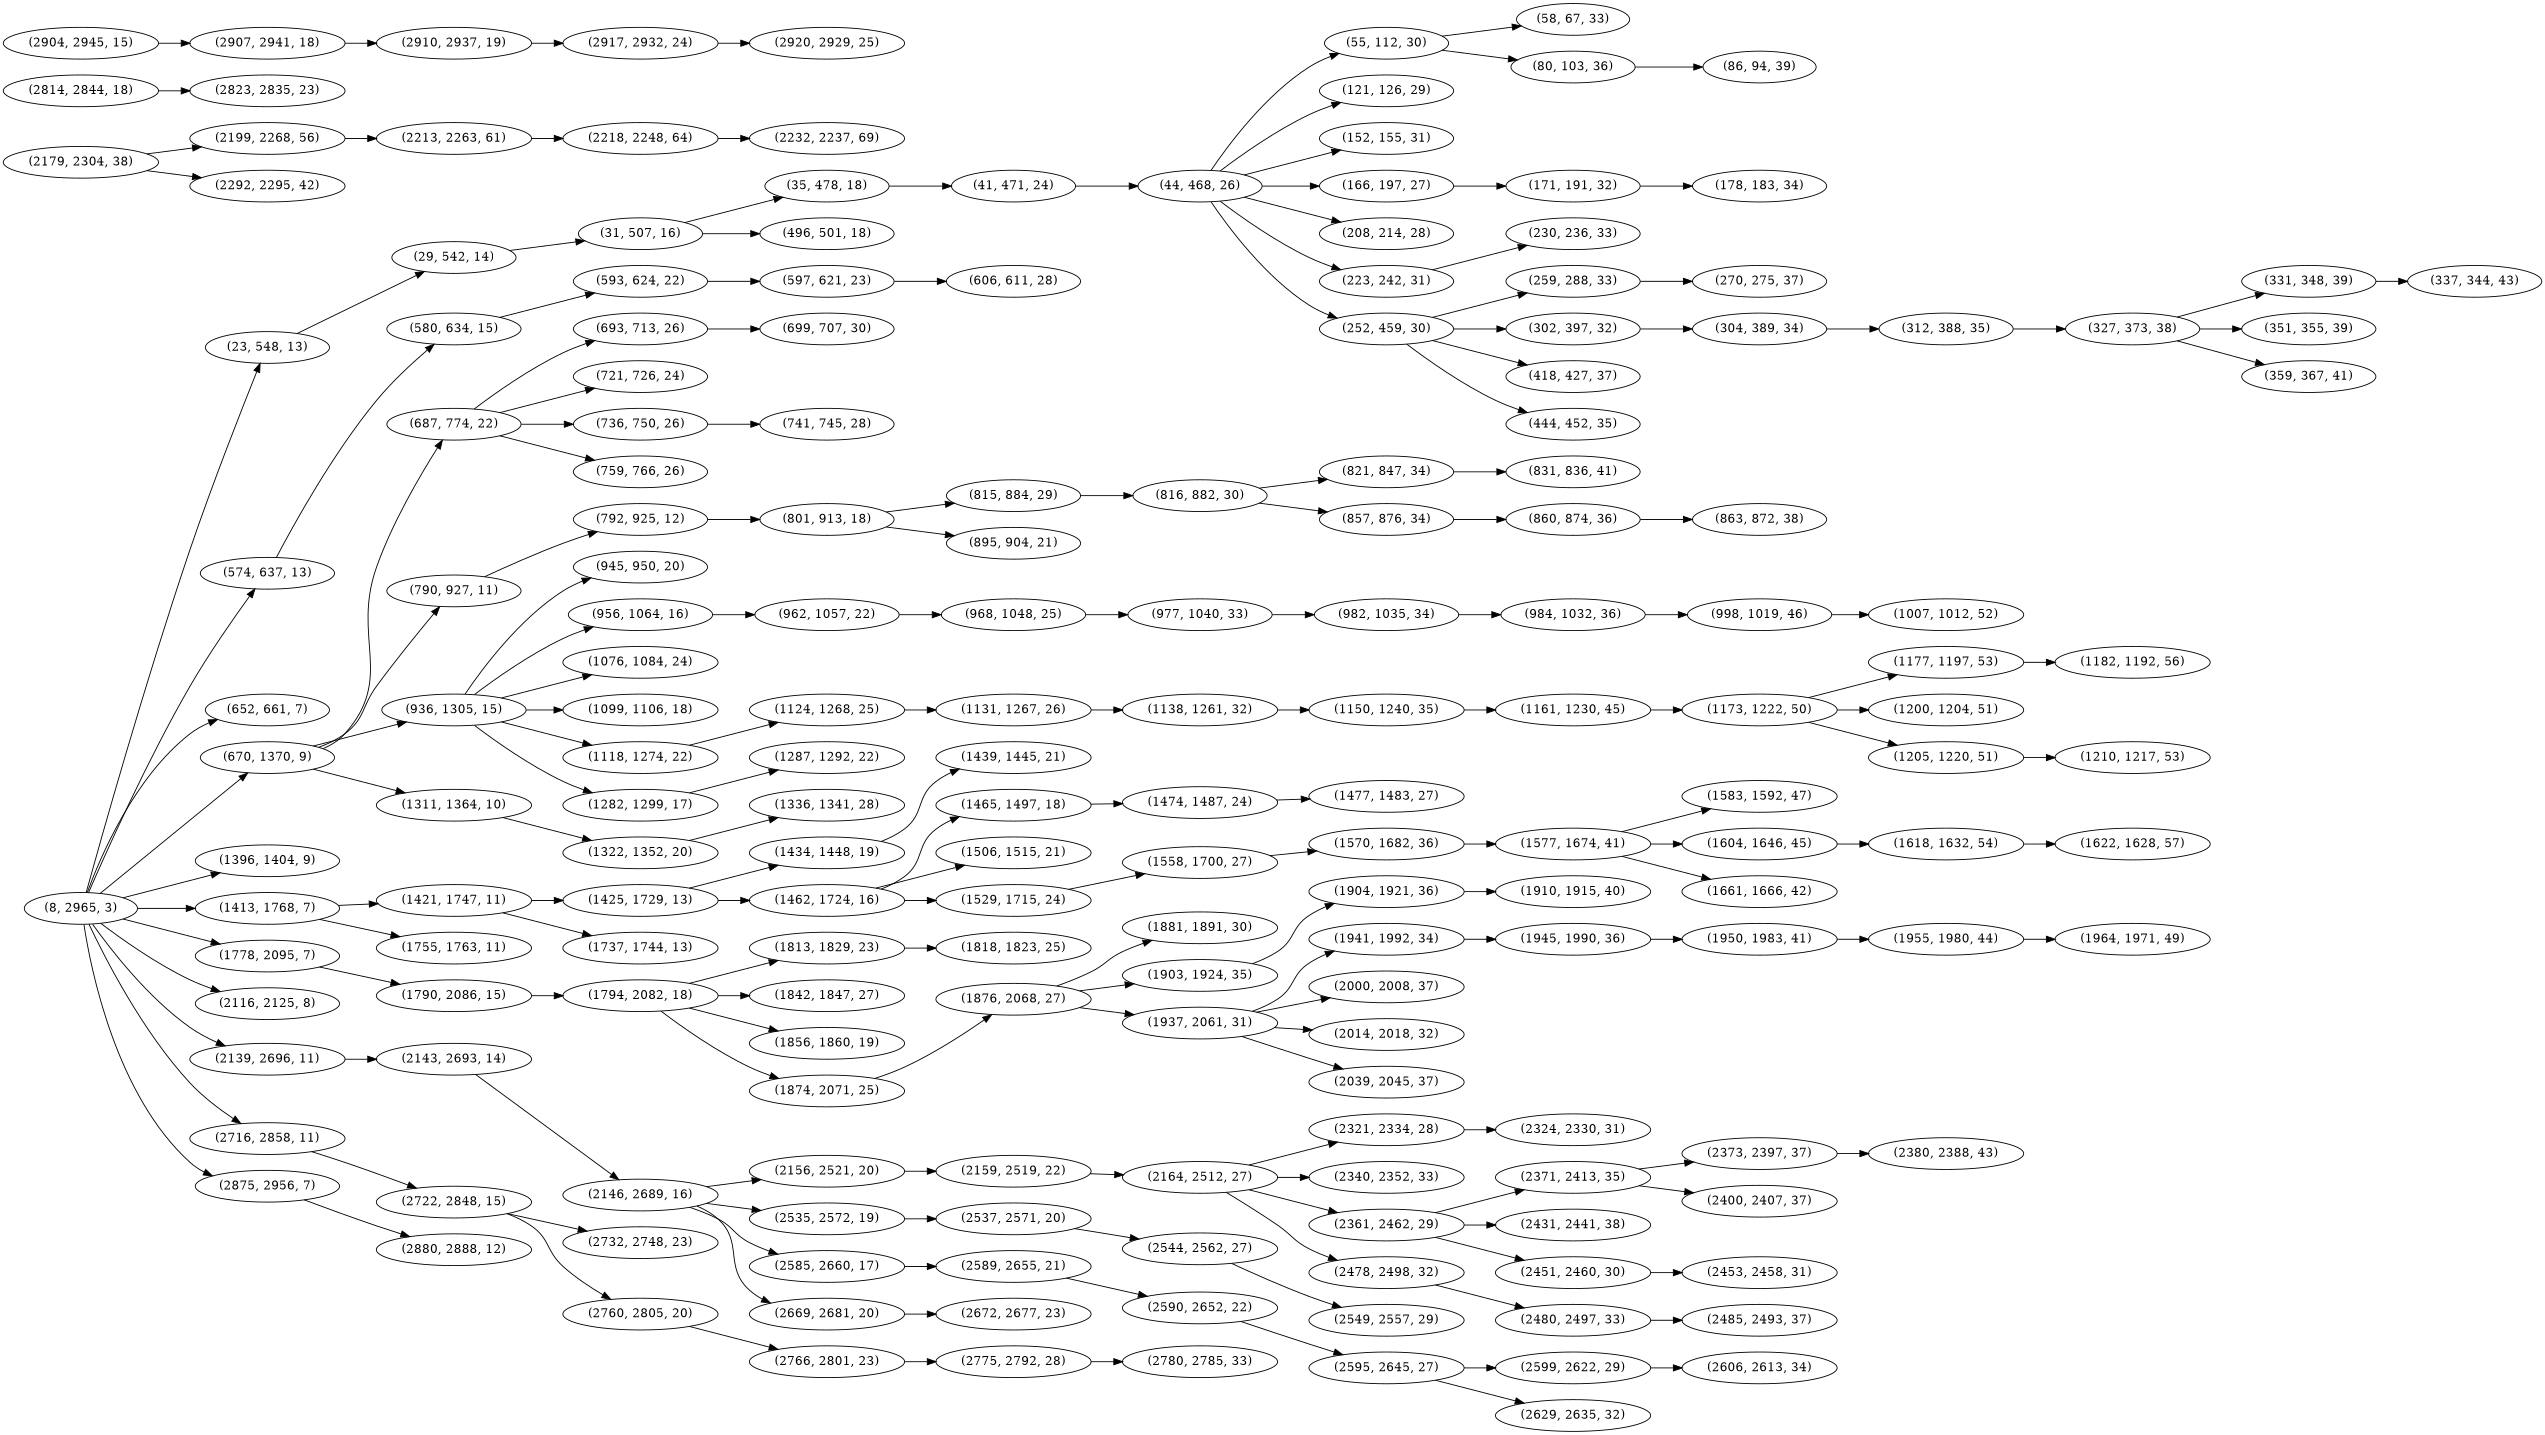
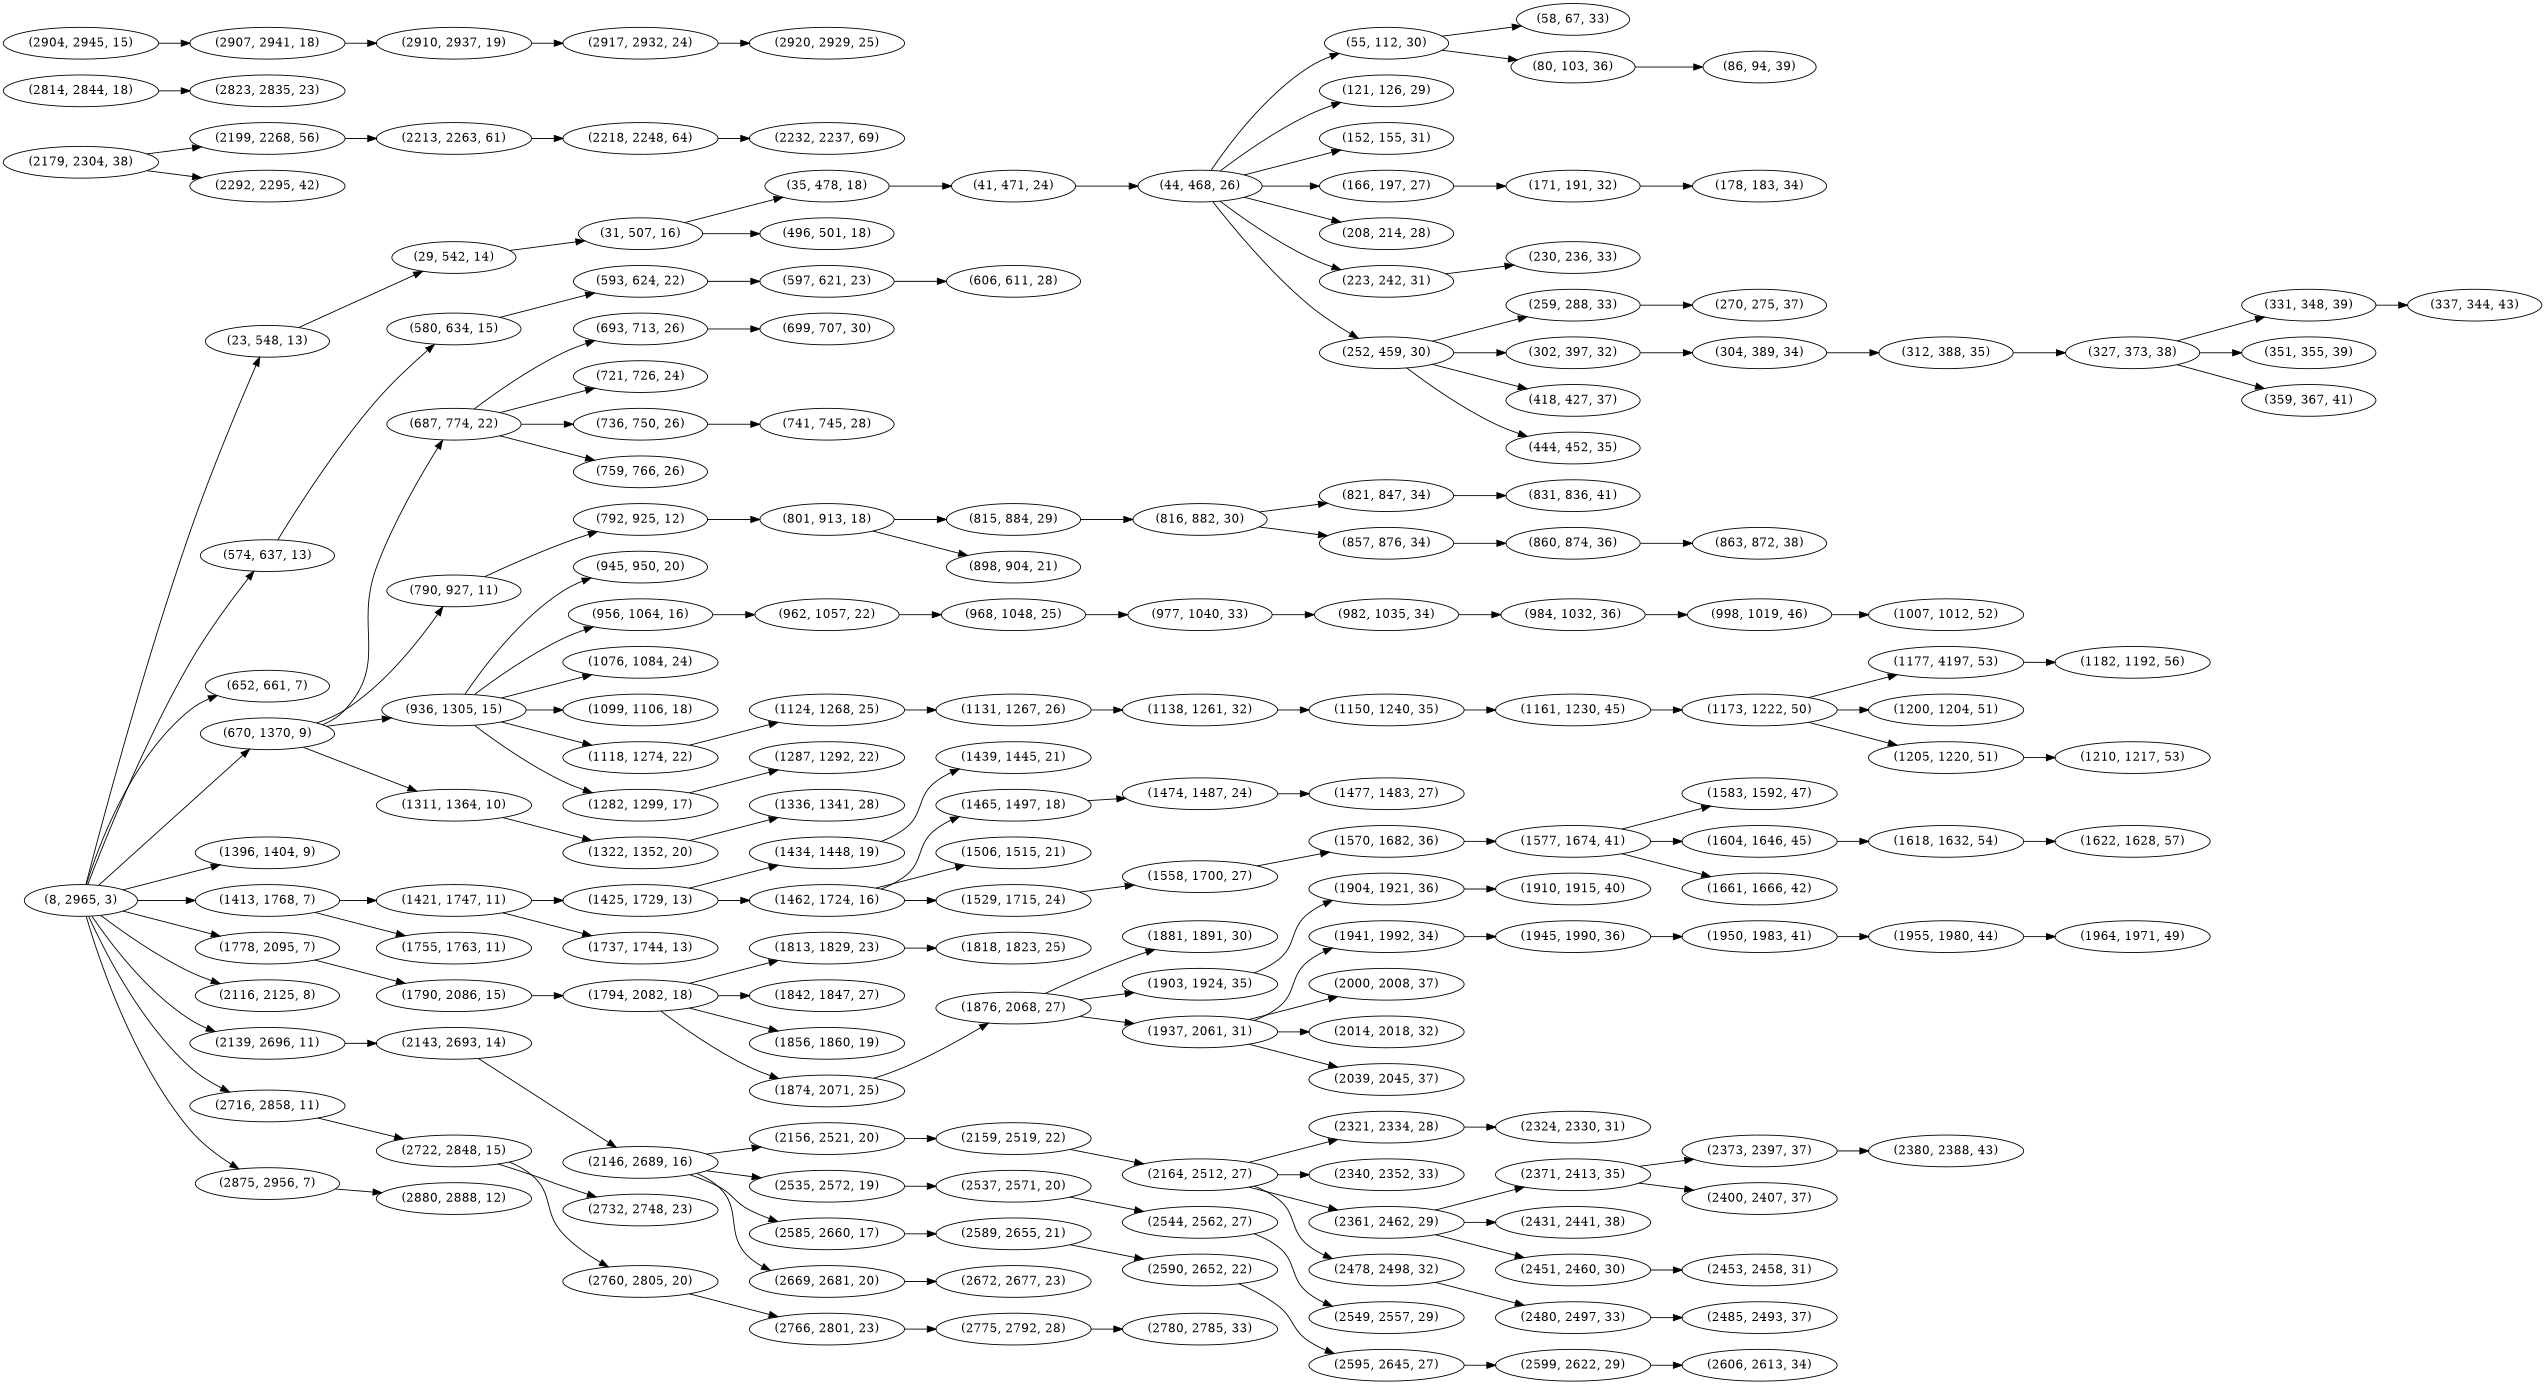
node "(895, 904, 21)": label "(895, 904, 21)" -> "(898, 904, 21)"
node "(1177, 1197, 53)": label "(1177, 1197, 53)" -> "(1177, 4197, 53)"
node "(2629, 2635, 32)": removed
